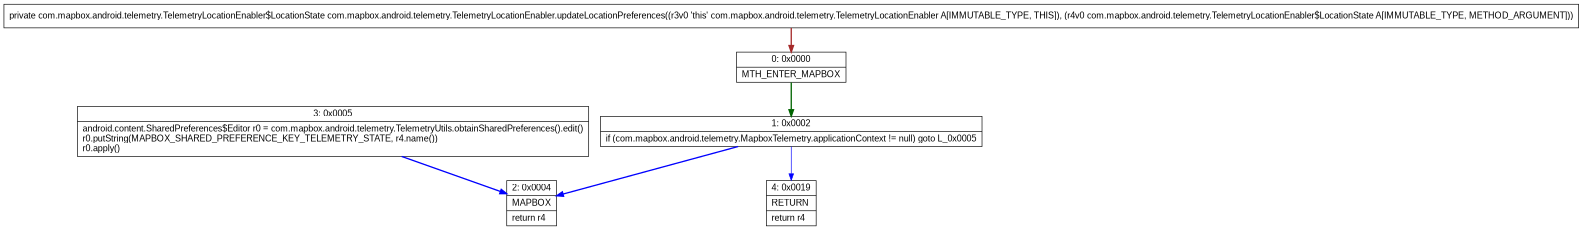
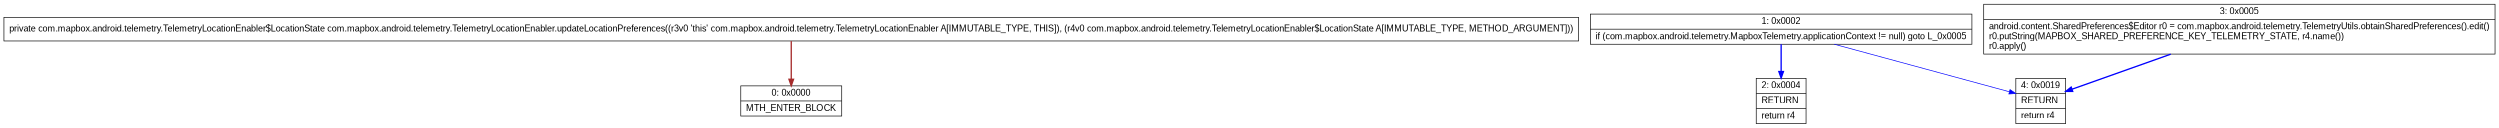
node "0: 0x0000": text "MTH_ENTER_MAPBOX" -> "MTH_ENTER_BLOCK"
edge "0: 0x0000" -> "1: 0x0002": removed
edge "3: 0x0005" -> "2: 0x0004": now "3: 0x0005" -> "4: 0x0019"
node "2: 0x0004": text "MAPBOX" -> "RETURN"
